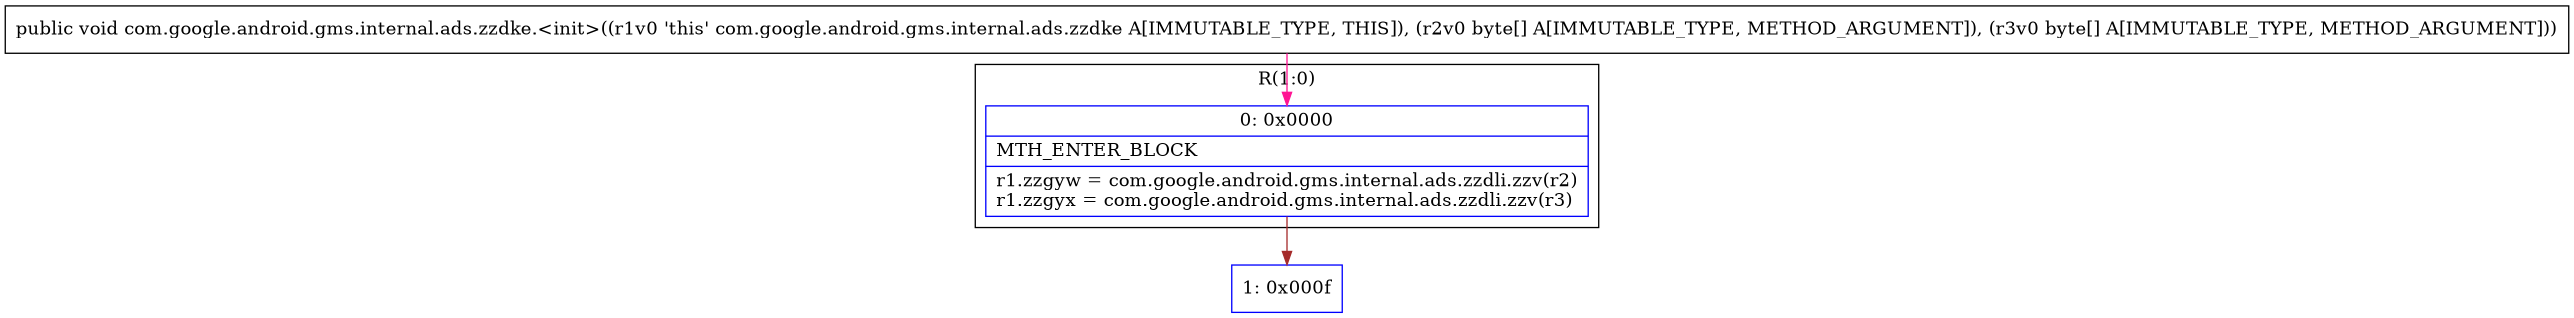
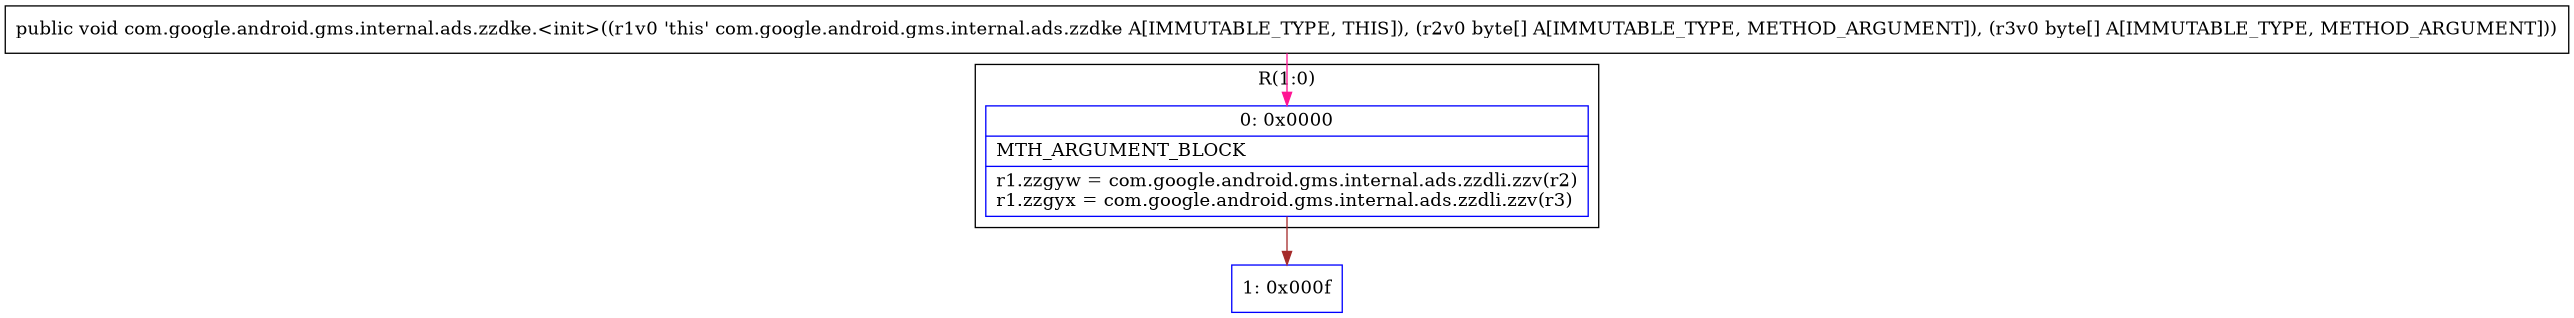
node "0: 0x0000": text "MTH_ENTER_BLOCK" -> "MTH_ARGUMENT_BLOCK"
